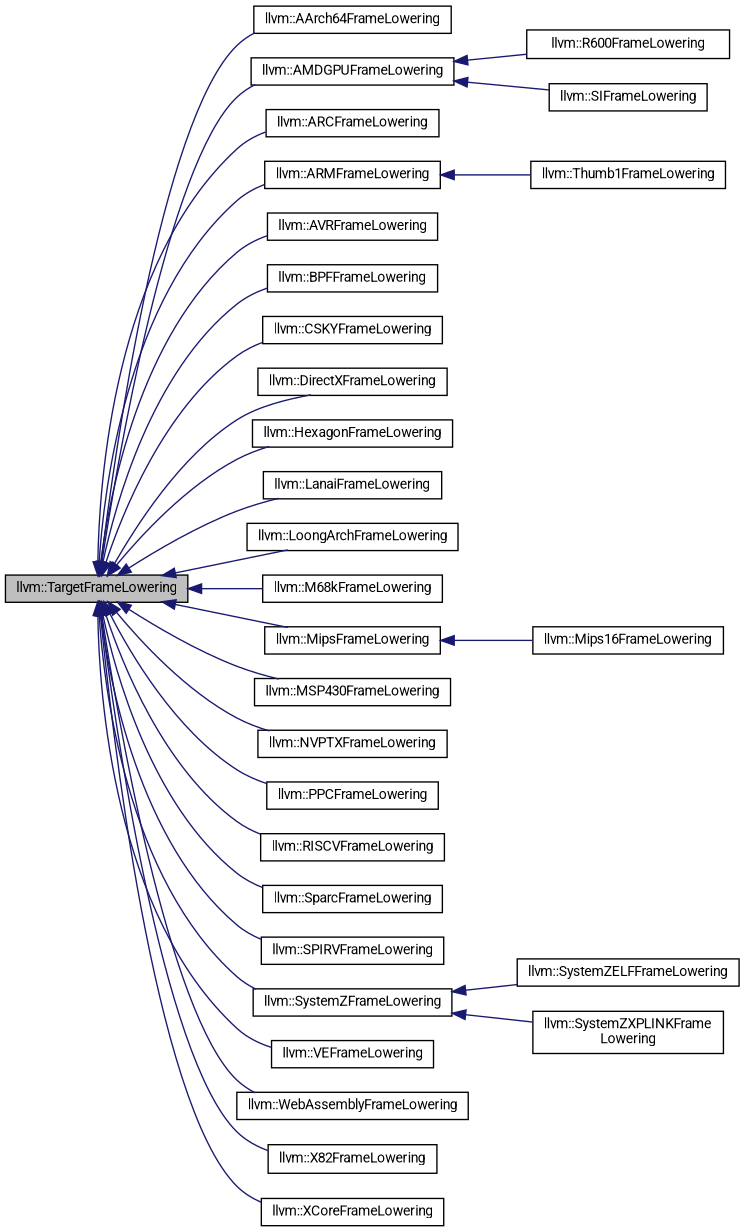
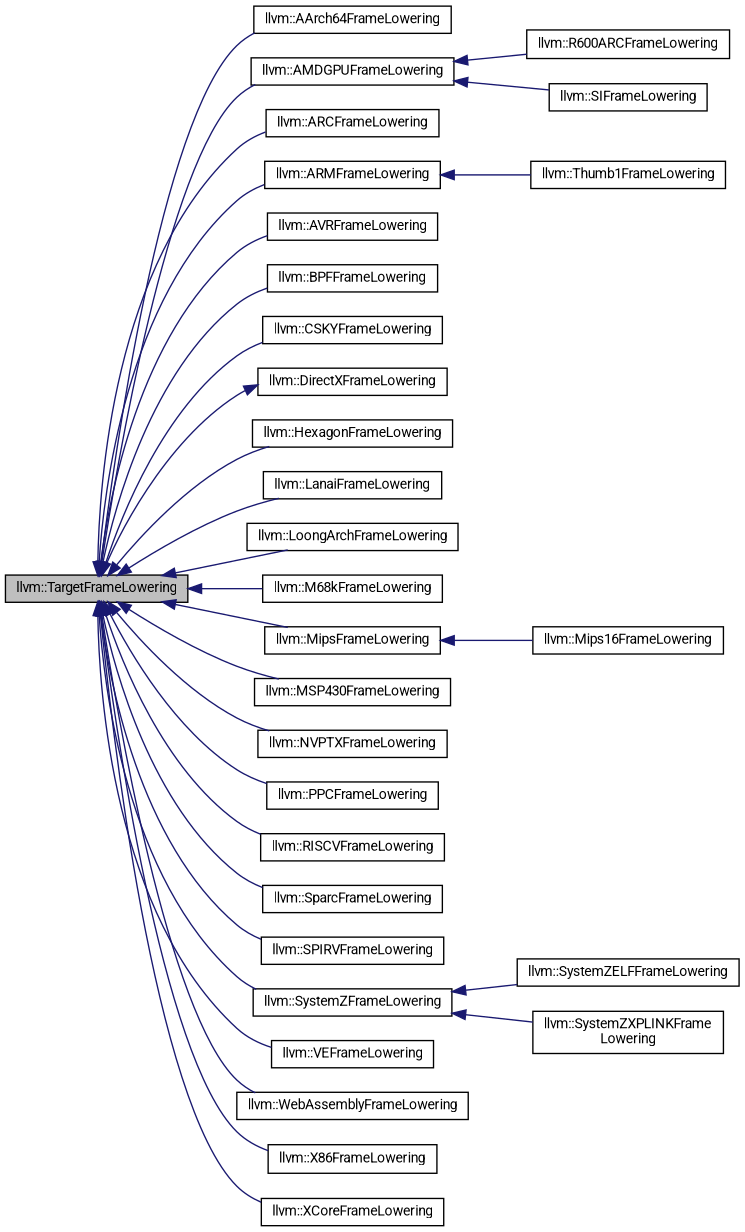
node "llvm::R600FrameLowering": label "llvm::R600FrameLowering" -> "llvm::R600ARCFrameLowering"
edge "llvm::DirectXFrameLowering" -> "llvm::TargetFrameLowering": reversed
node "llvm::X82FrameLowering": label "llvm::X82FrameLowering" -> "llvm::X86FrameLowering"
